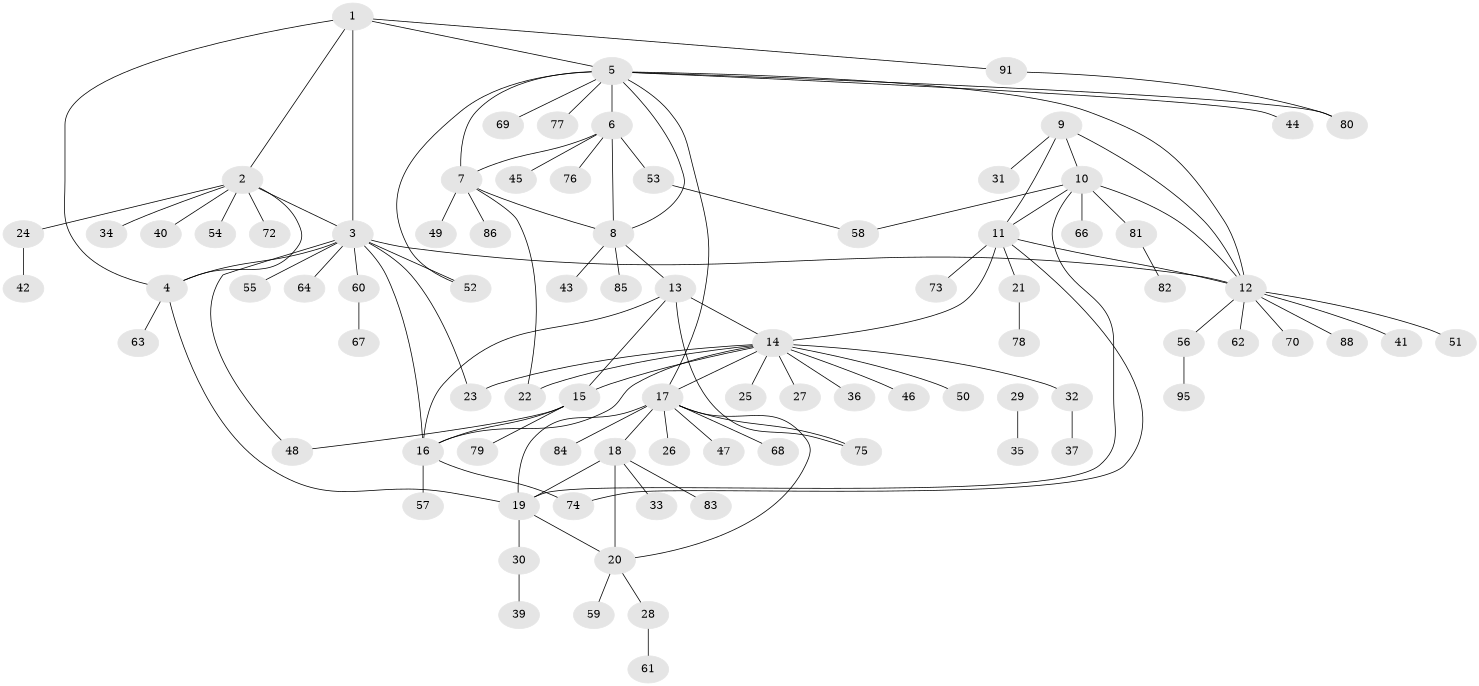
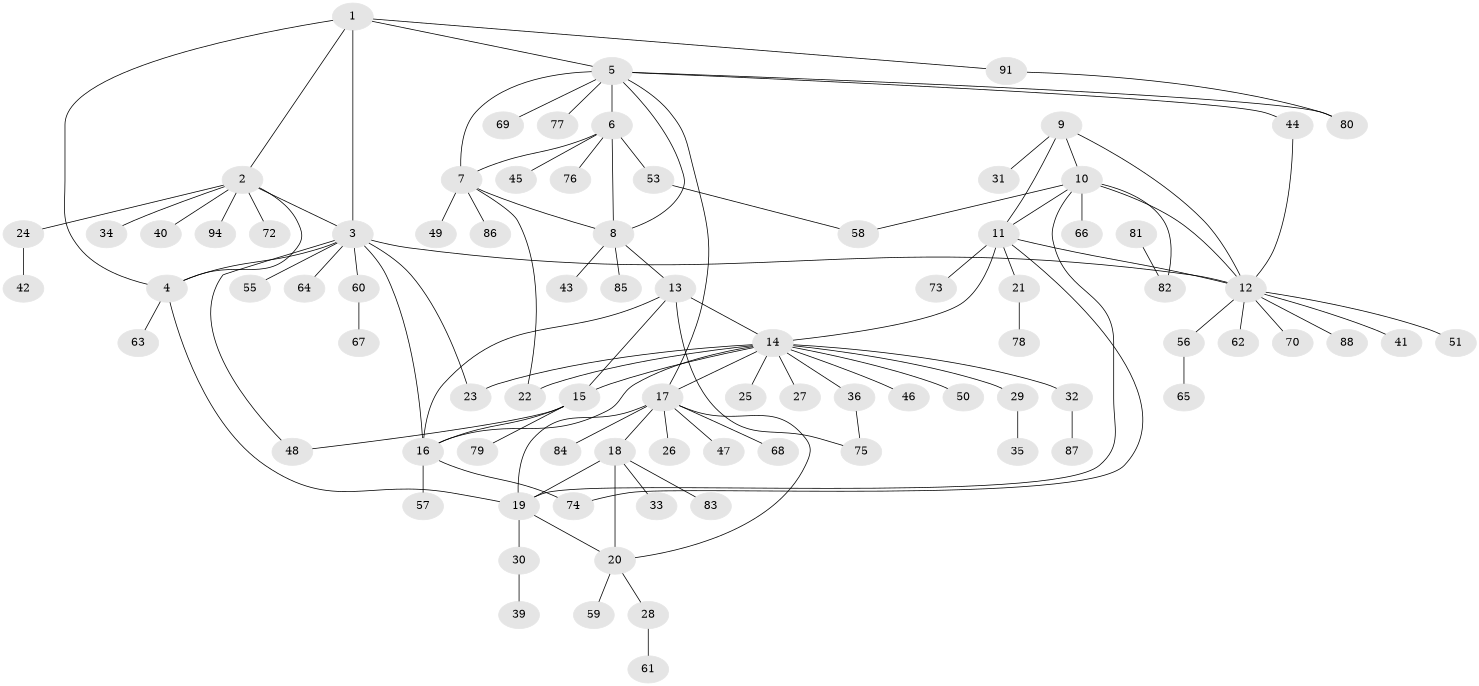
edge "5" -- "12": now "44" -- "12"
edge "10" -- "81": now "10" -- "82"
node "54": label "54" -> "94"
node "52": removed
edge "14" -- "29": added
node "95": label "95" -> "65"
edge "17" -- "75": now "36" -- "75"
node "37": label "37" -> "87"
